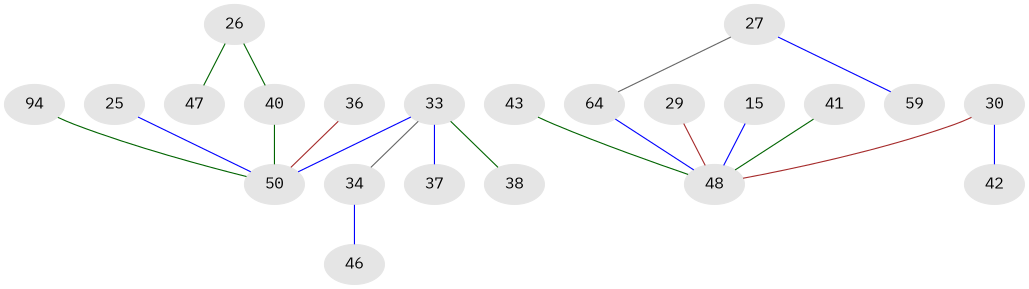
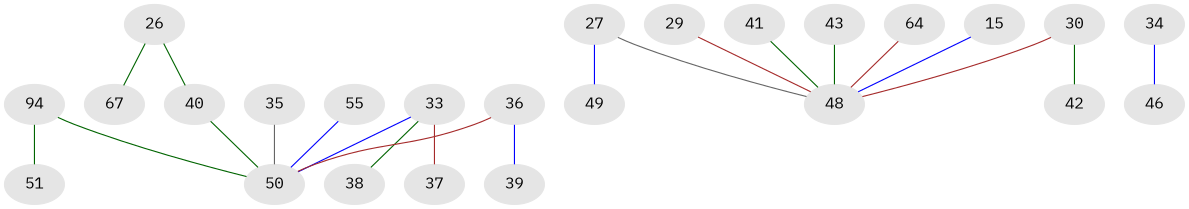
edge "27" -- "64": now "27" -- "48"
node "25": label "25" -> "55"
node "47": label "47" -> "67"
node "35": added
node "59": label "59" -> "49"
edge "33" -- "34": removed
edge "33" -- "37": color blue -> brown
edge "64" -- "48": color blue -> brown
edge "30" -- "42": color blue -> darkgreen
node "51": added
node "39": added
